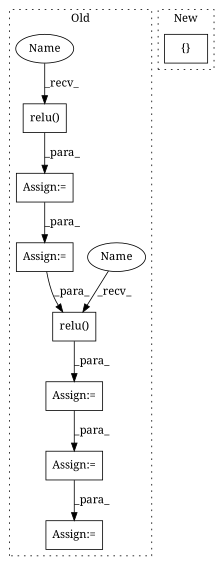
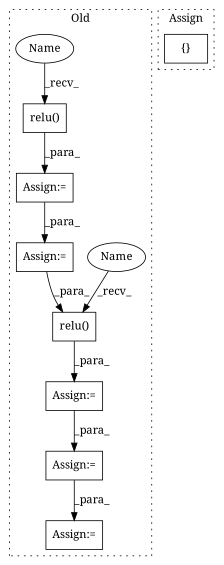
cluster "New": label "New" -> "Assign"
